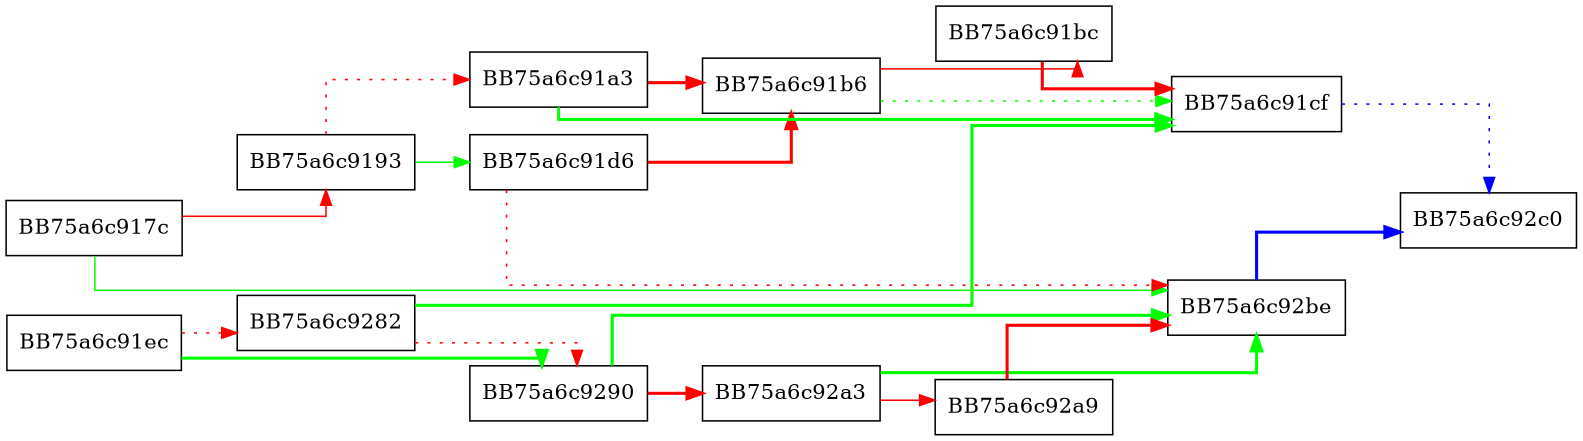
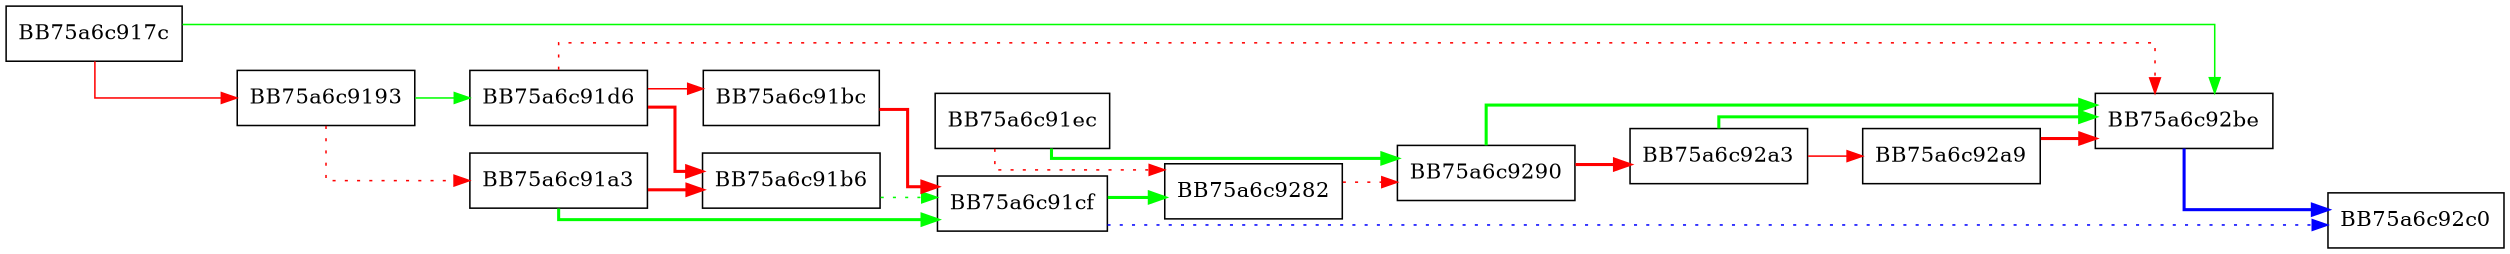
edge "BB75a6c91b6" -> "BB75a6c91bc": now "BB75a6c91d6" -> "BB75a6c91bc"
edge "BB75a6c9282" -> "BB75a6c91cf": reversed
